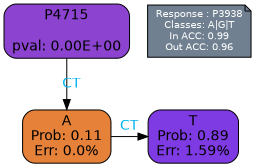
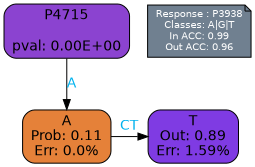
edge "P4715 pval: 0.00E+00" -> "A Prob: 0.11 Err: 0.0%": label "CT" -> "A"
node "T Prob: 0.89 Err: 1.59%": label "T Prob: 0.89 Err: 1.59%" -> "T Out: 0.89 Err: 1.59%"
